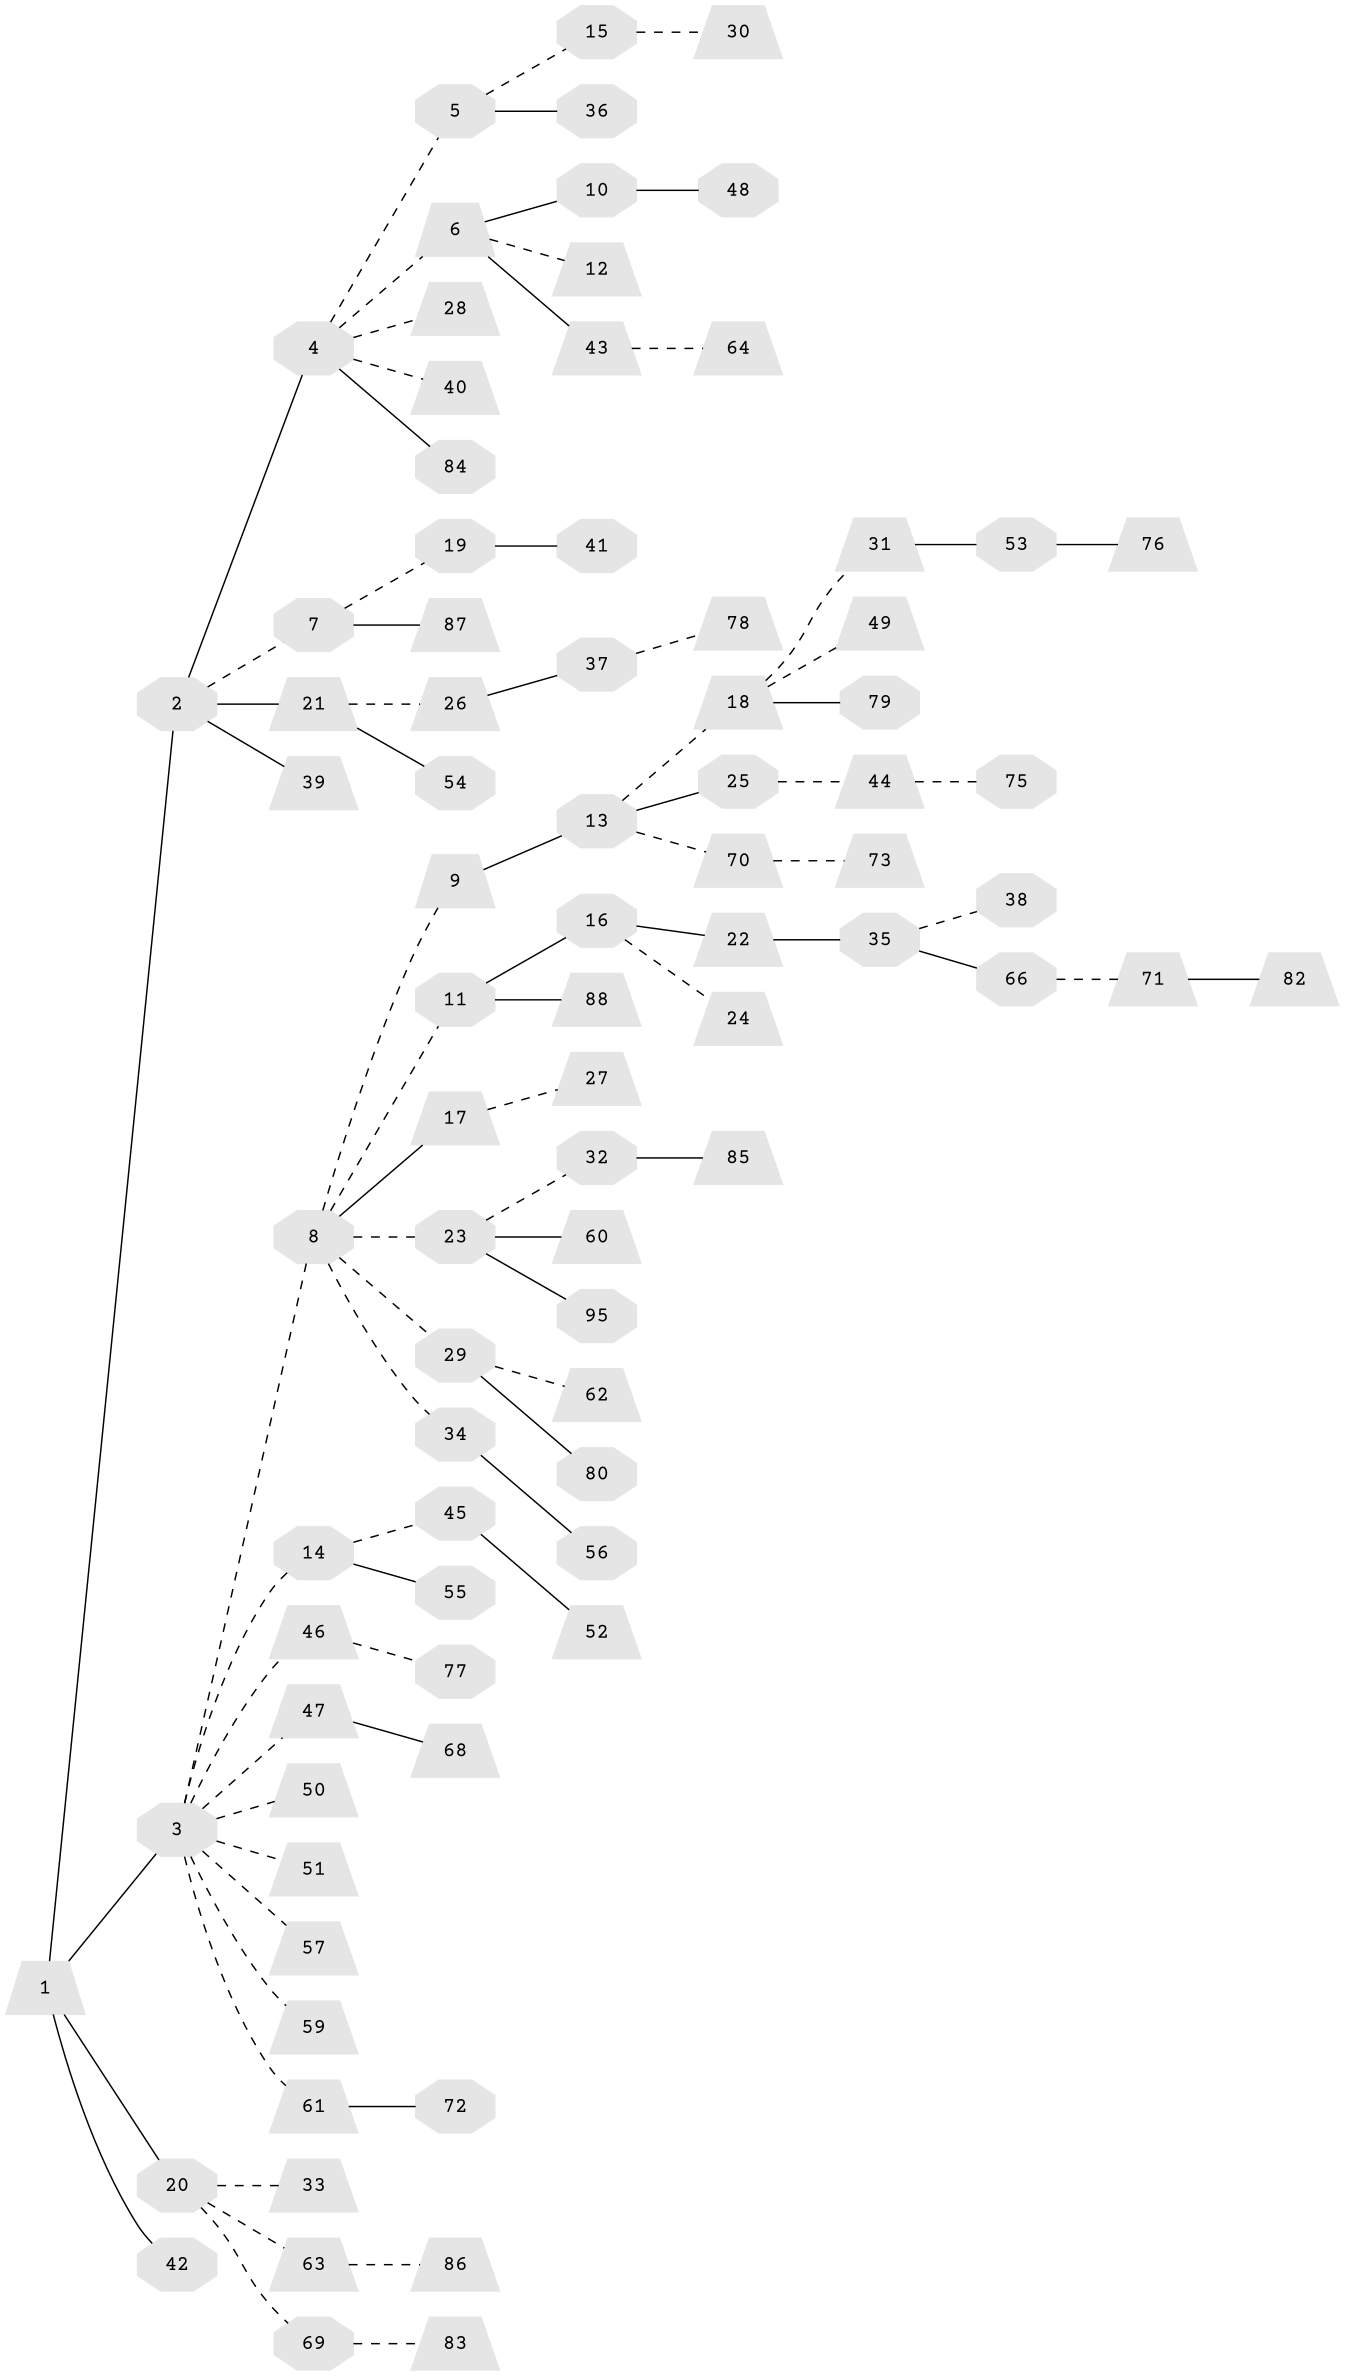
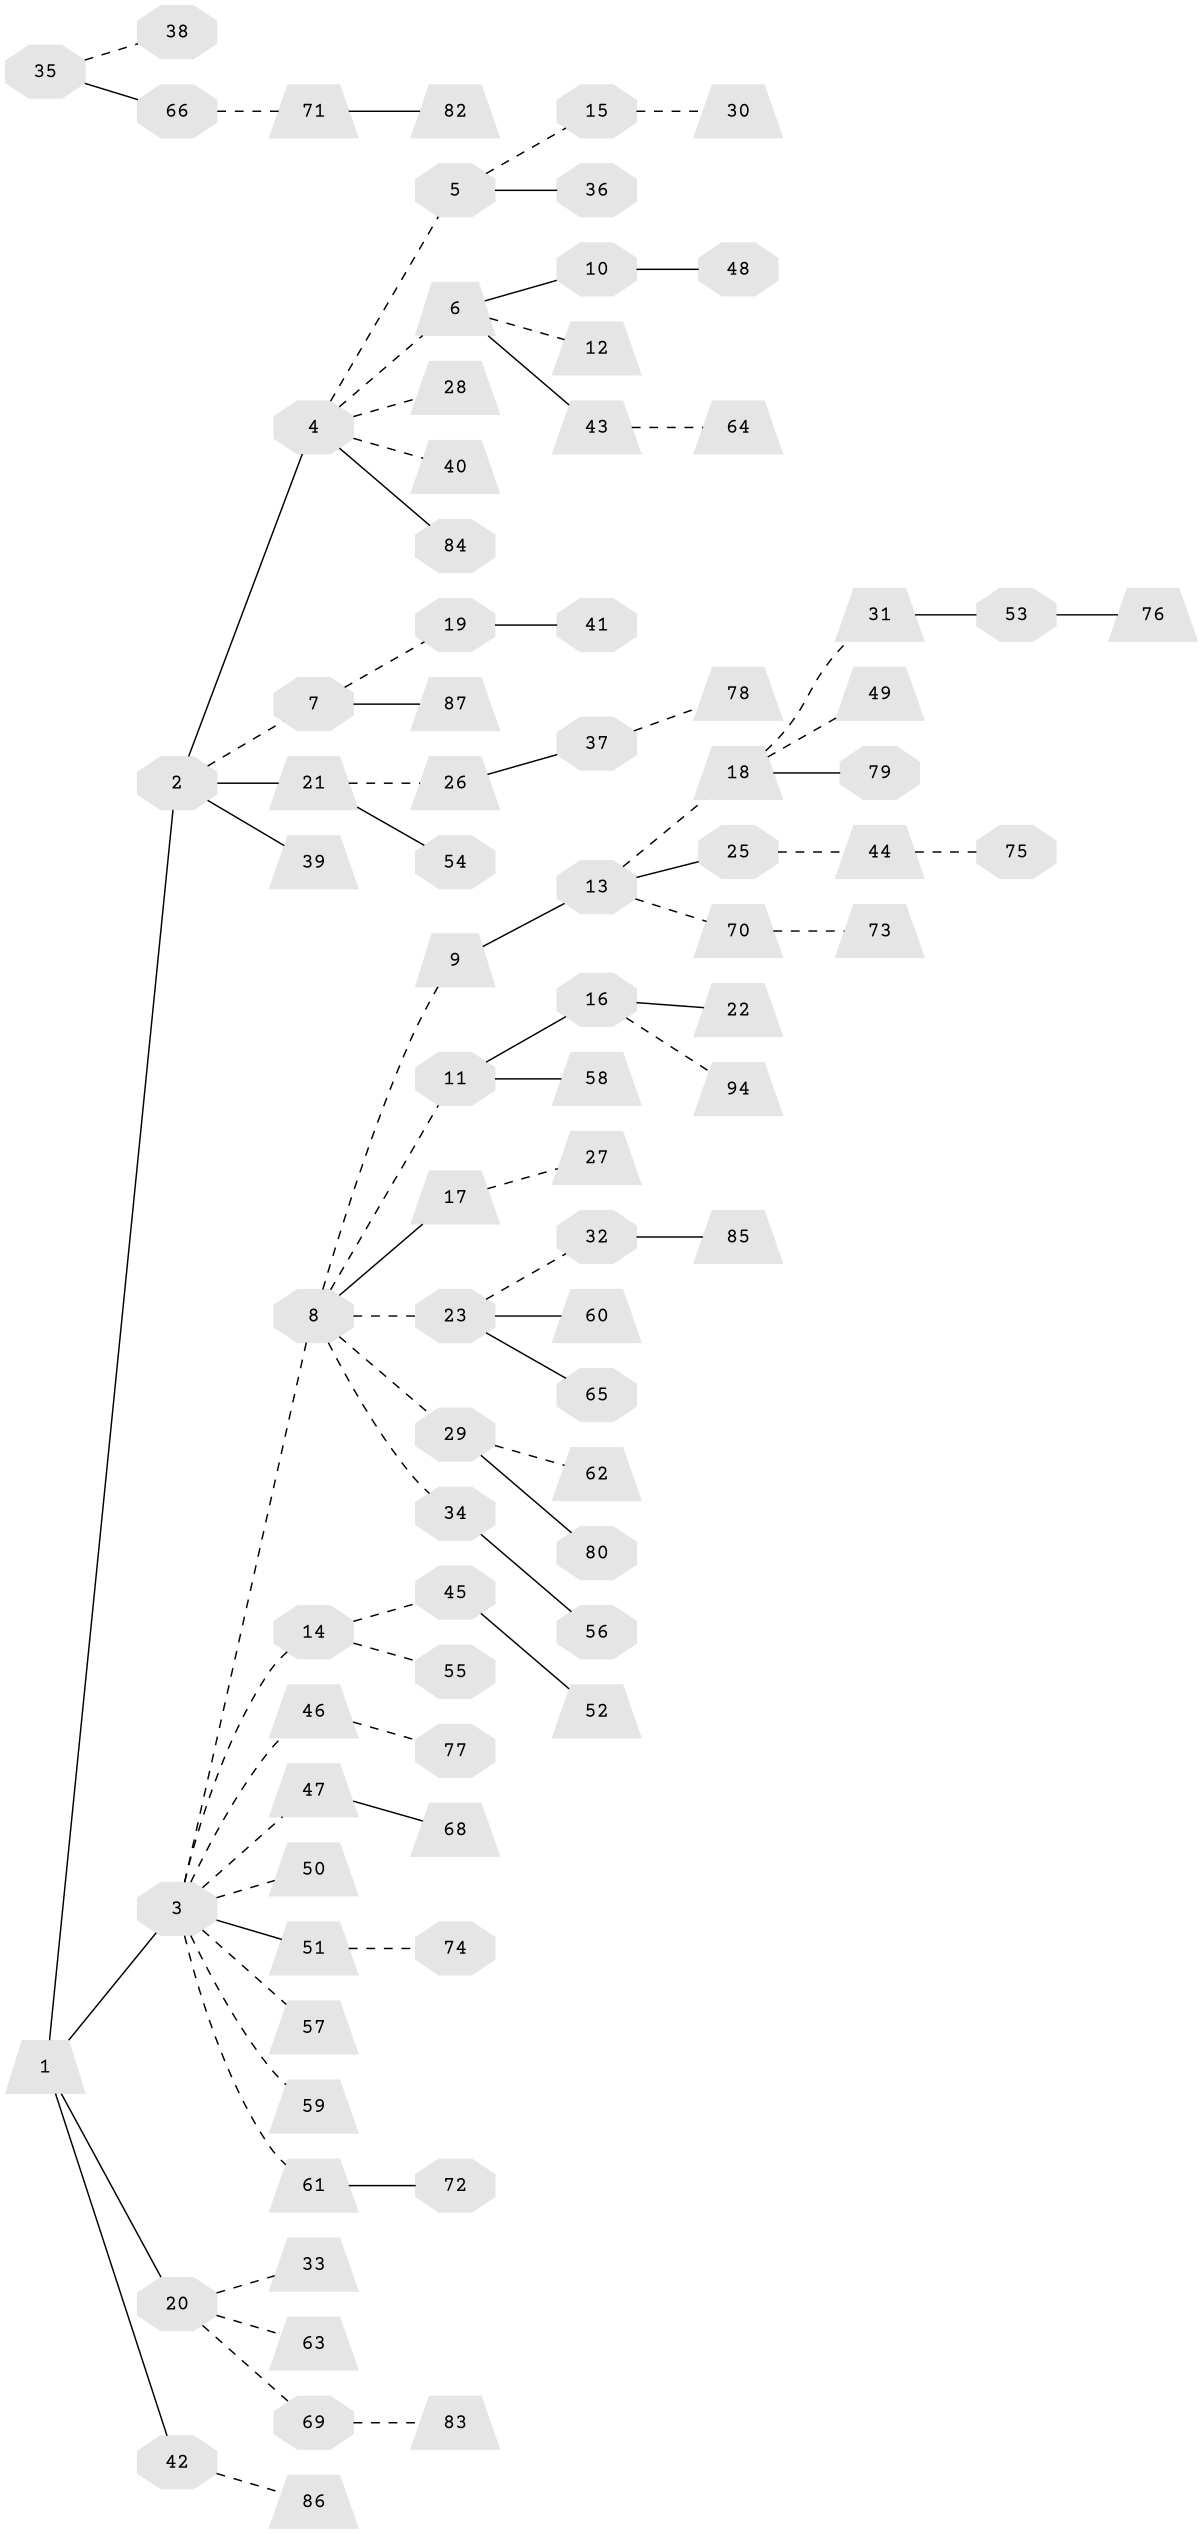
edge "22" -- "35": removed
node "88": label "88" -> "58"
node "24": label "24" -> "94"
node "95": label "95" -> "65"
edge "14" -- "55": style solid -> dashed
edge "3" -- "51": style dashed -> solid
node "74": added
edge "63" -- "86": now "42" -- "86"
